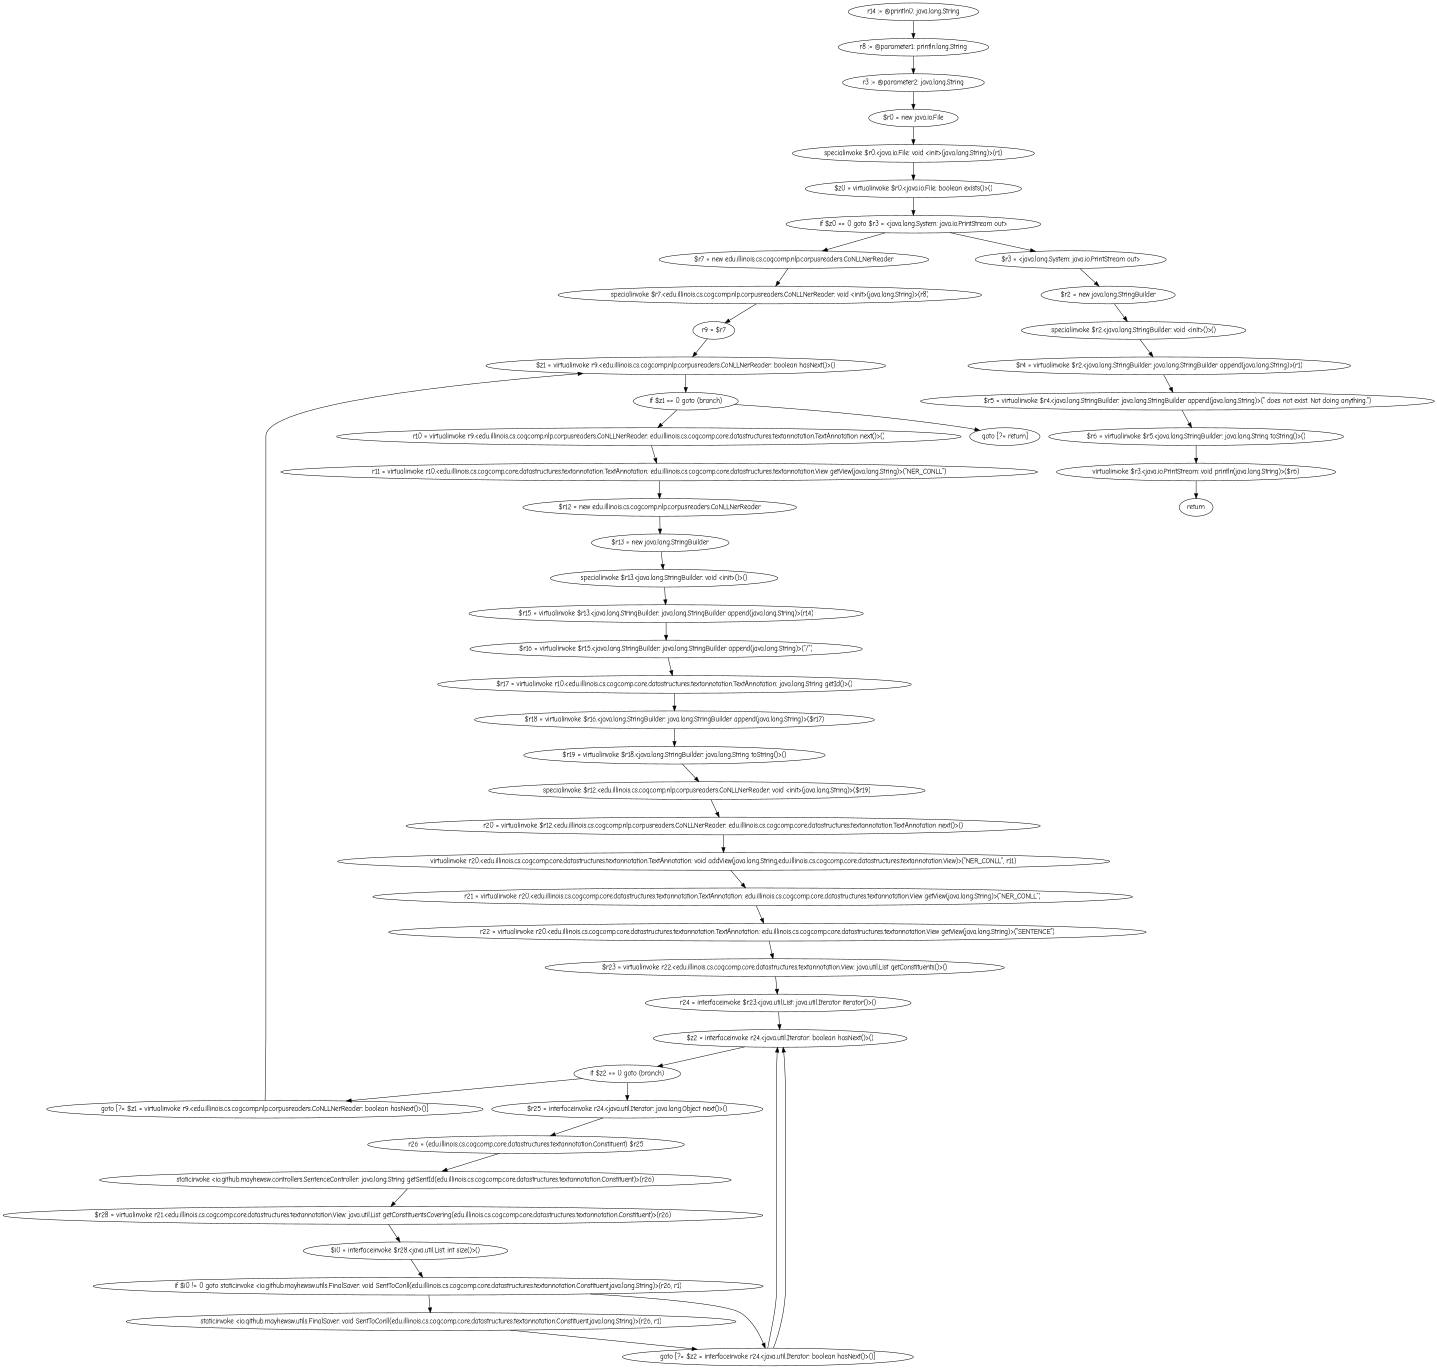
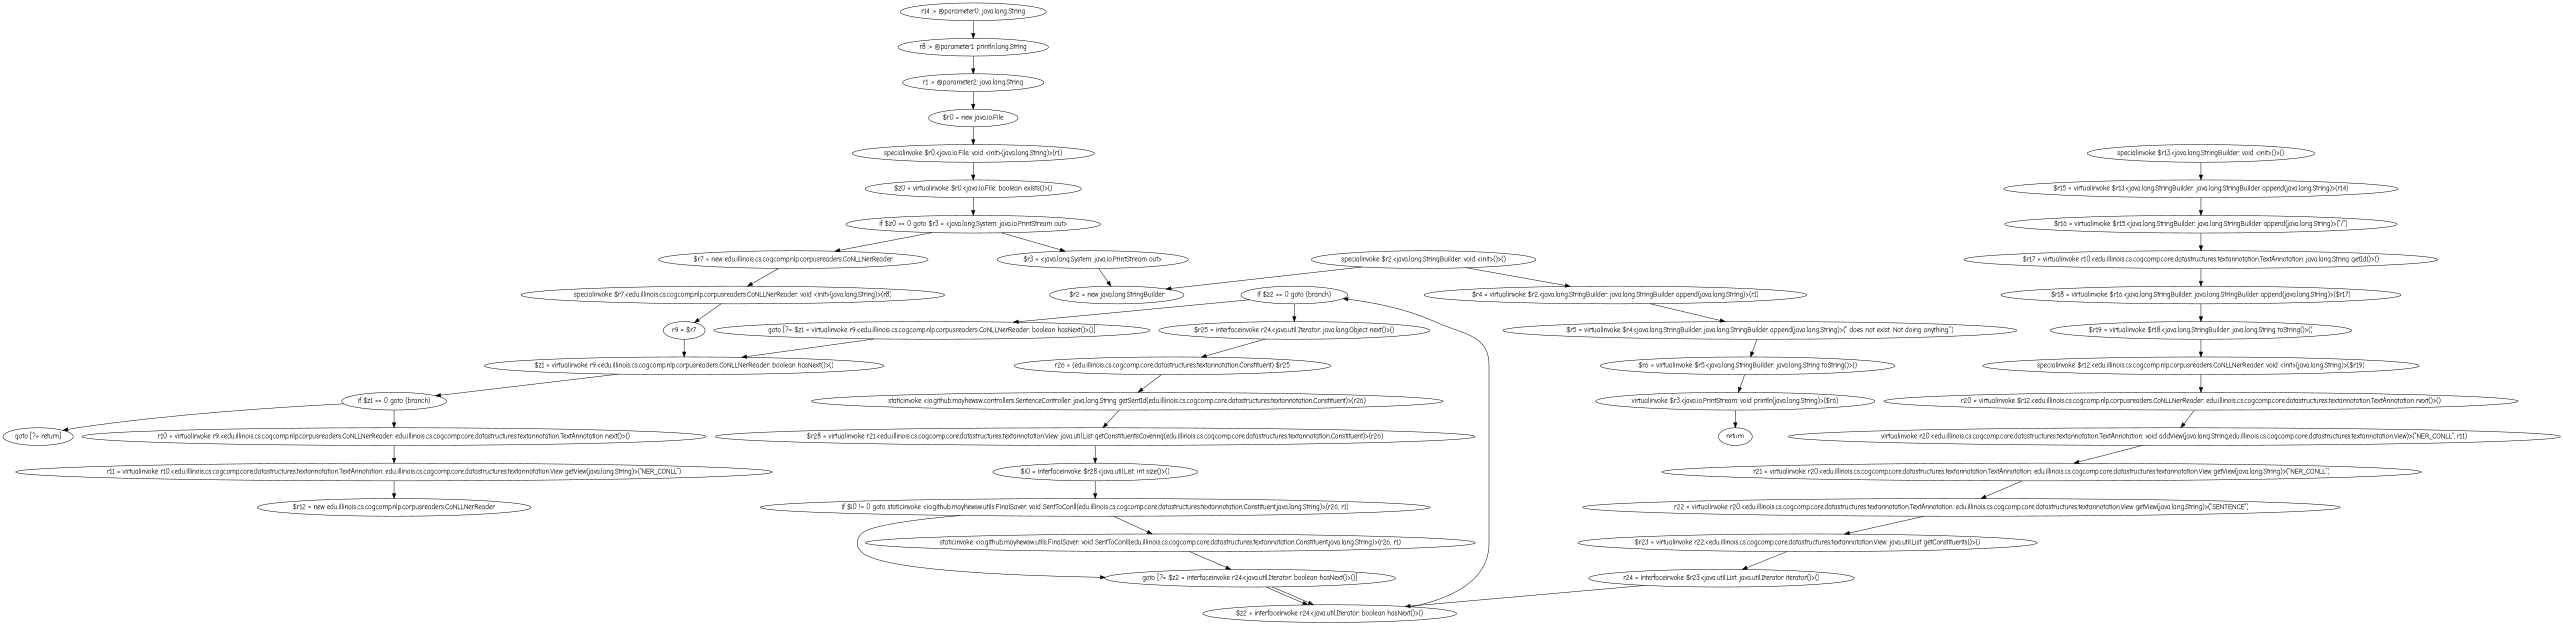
node "r14 := @println0: java.lang.String": label "r14 := @println0: java.lang.String" -> "r14 := @parameter0: java.lang.String"
node "r3 := @parameter2: java.lang.String": label "r3 := @parameter2: java.lang.String" -> "r1 := @parameter2: java.lang.String"
edge "$r2 = new java.lang.StringBuilder" -> "specialinvoke $r2.<java.lang.StringBuilder: void <init>()>()": reversed
node "$r13 = new java.lang.StringBuilder": removed
